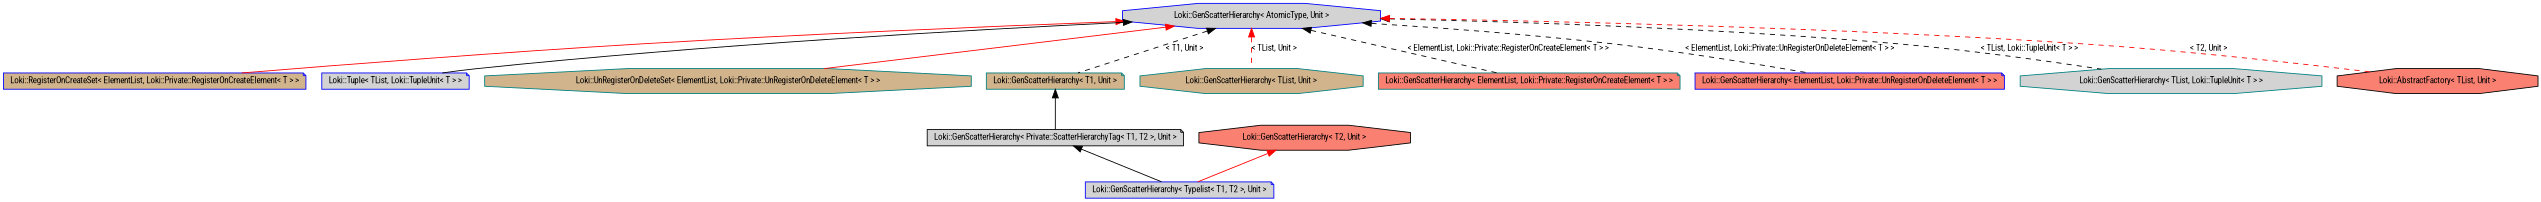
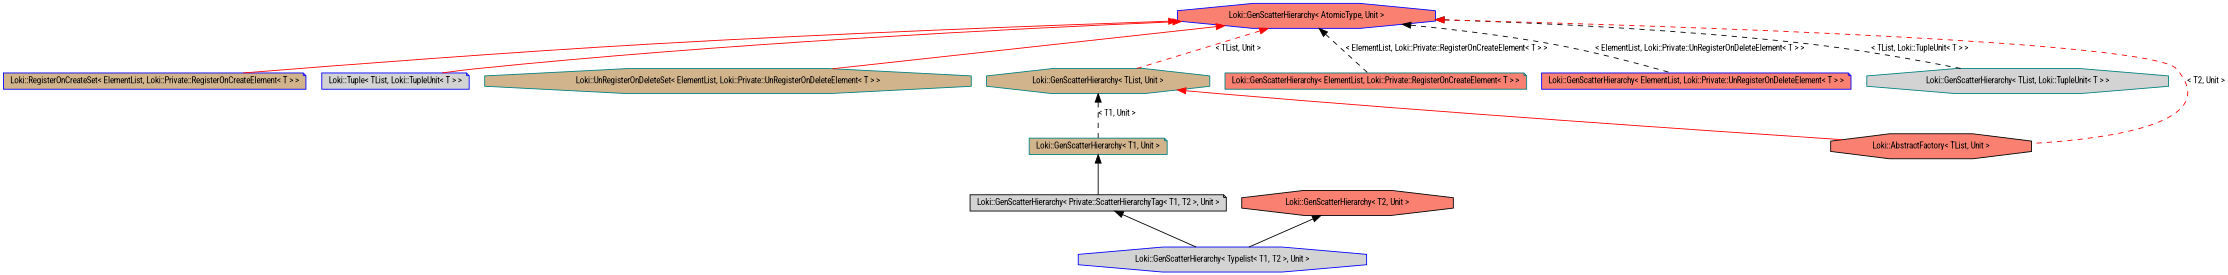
node "Loki::GenScatterHierarchy< AtomicType, Unit >": fillcolor lightgrey -> salmon
edge "Loki::Tuple< TList, Loki::TupleUnit< T > >" -> "Loki::GenScatterHierarchy< AtomicType, Unit >": color black -> red
edge "Loki::GenScatterHierarchy< T1, Unit >" -> "Loki::GenScatterHierarchy< AtomicType, Unit >": now "Loki::GenScatterHierarchy< T1, Unit >" -> "Loki::GenScatterHierarchy< TList, Unit >"
edge "Loki::AbstractFactory< TList, Unit >" -> "Loki::GenScatterHierarchy< TList, Unit >": added
edge "Loki::GenScatterHierarchy< Typelist< T1, T2 >, Unit >" -> "Loki::GenScatterHierarchy< T2, Unit >": color red -> black
node "Loki::GenScatterHierarchy< Typelist< T1, T2 >, Unit >": shape note -> octagon
